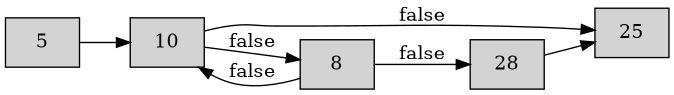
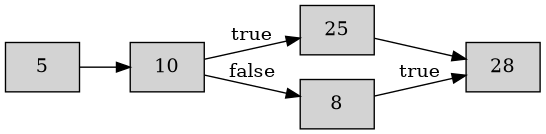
edge "10" -> "25": label "false" -> "true"
edge "28" -> "25": reversed
edge "8" -> "28": label "false" -> "true"
edge "8" -> "10": removed, label "false"
